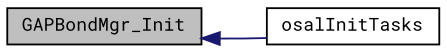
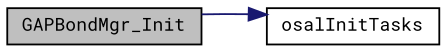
edge "osalInitTasks" -> "GAPBondMgr_Init": reversed
